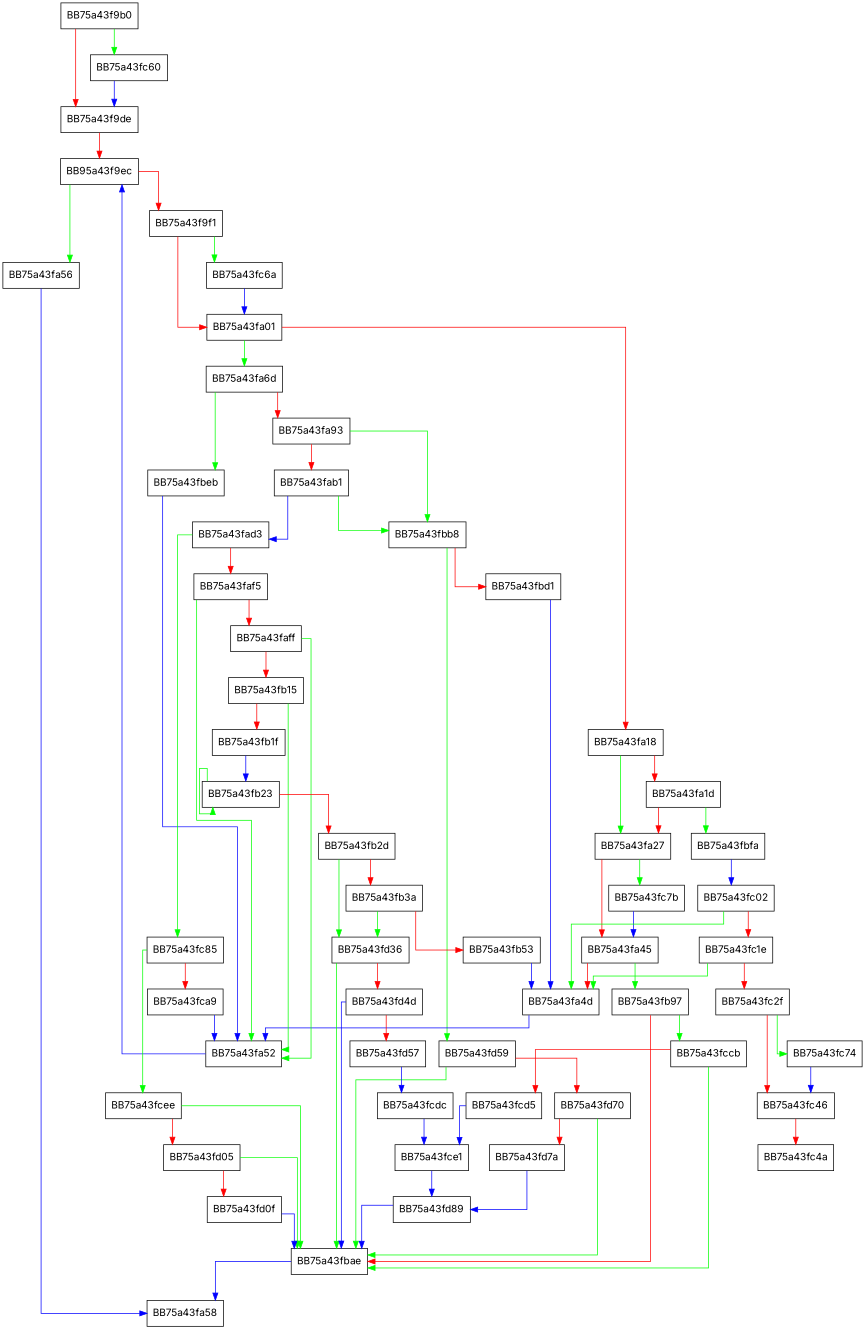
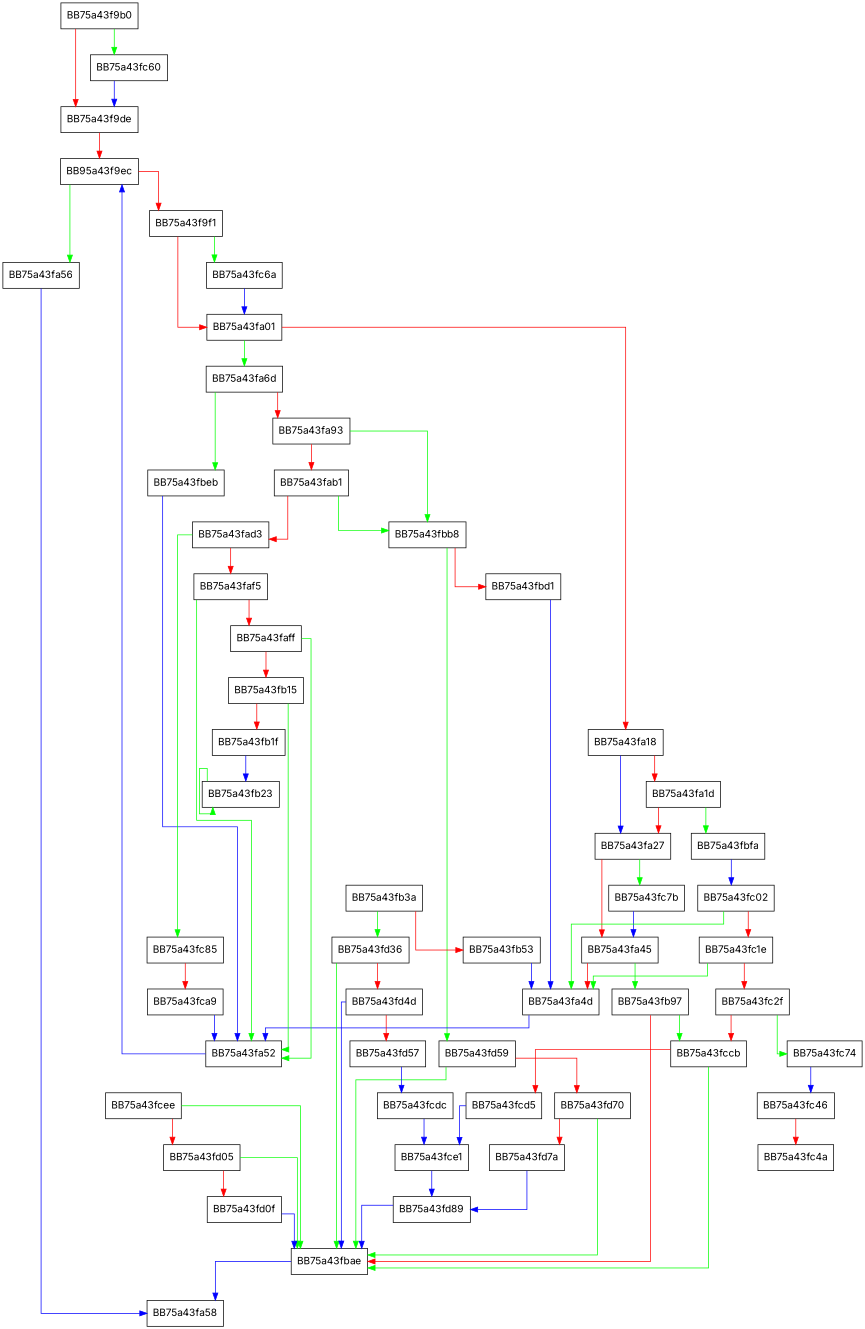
edge "BB75a43fab1" -> "BB75a43fad3": color blue -> red
edge "BB75a43fa18" -> "BB75a43fa27": color green -> blue
node "BB75a43fb2d": removed
edge "BB75a43fc85" -> "BB75a43fcee": removed
edge "BB75a43fc2f" -> "BB75a43fc46": now "BB75a43fc2f" -> "BB75a43fccb"
